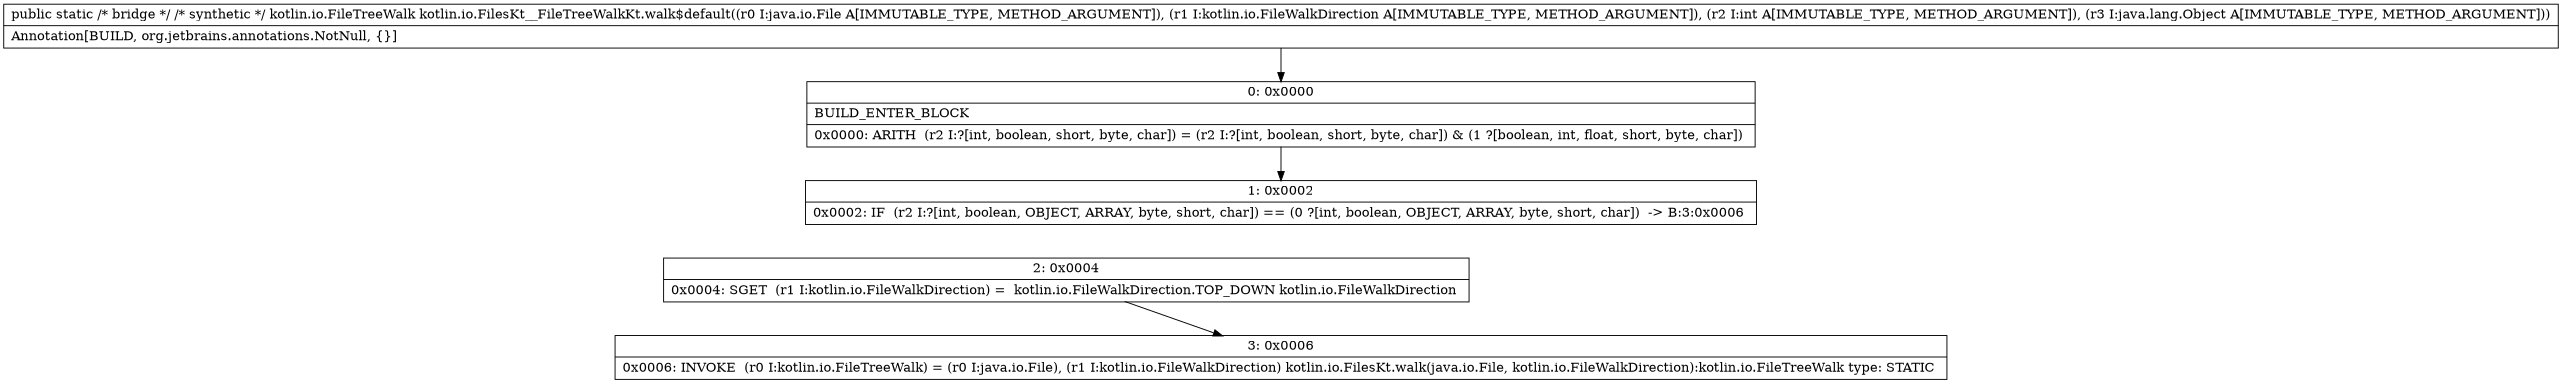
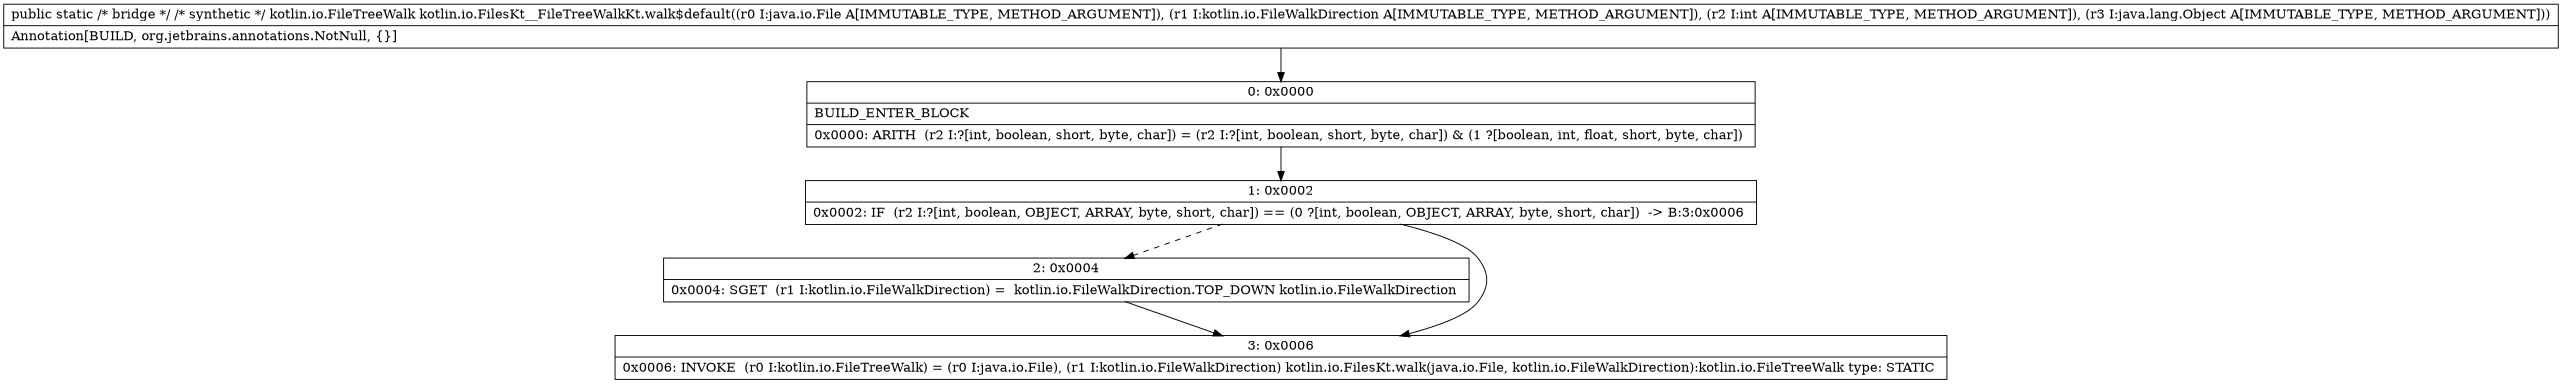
edge "1: 0x0002" -> "2: 0x0004": added
edge "1: 0x0002" -> "3: 0x0006": added
